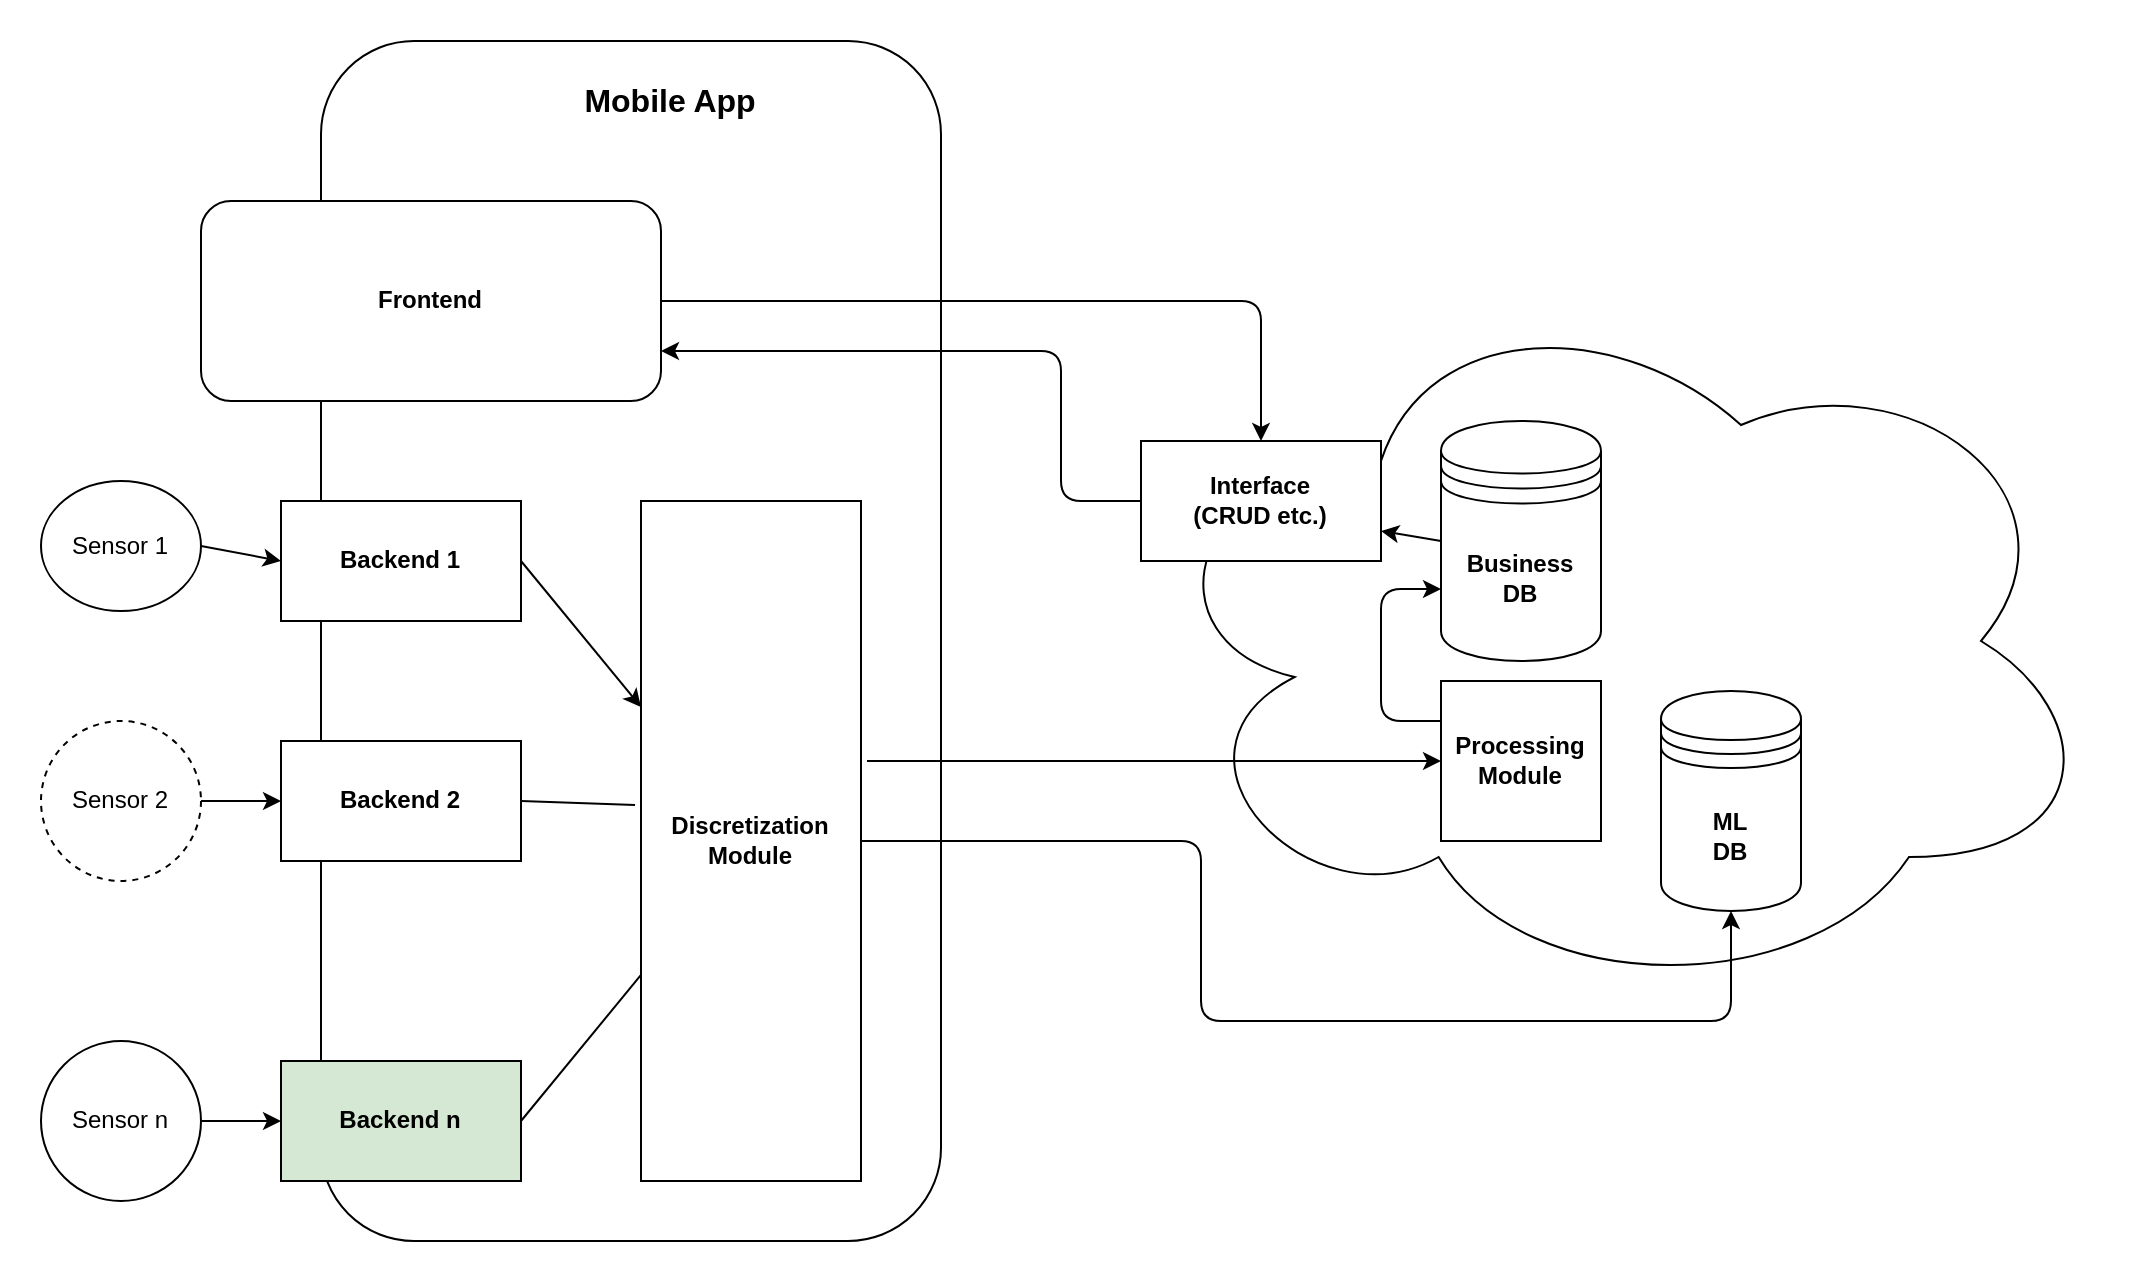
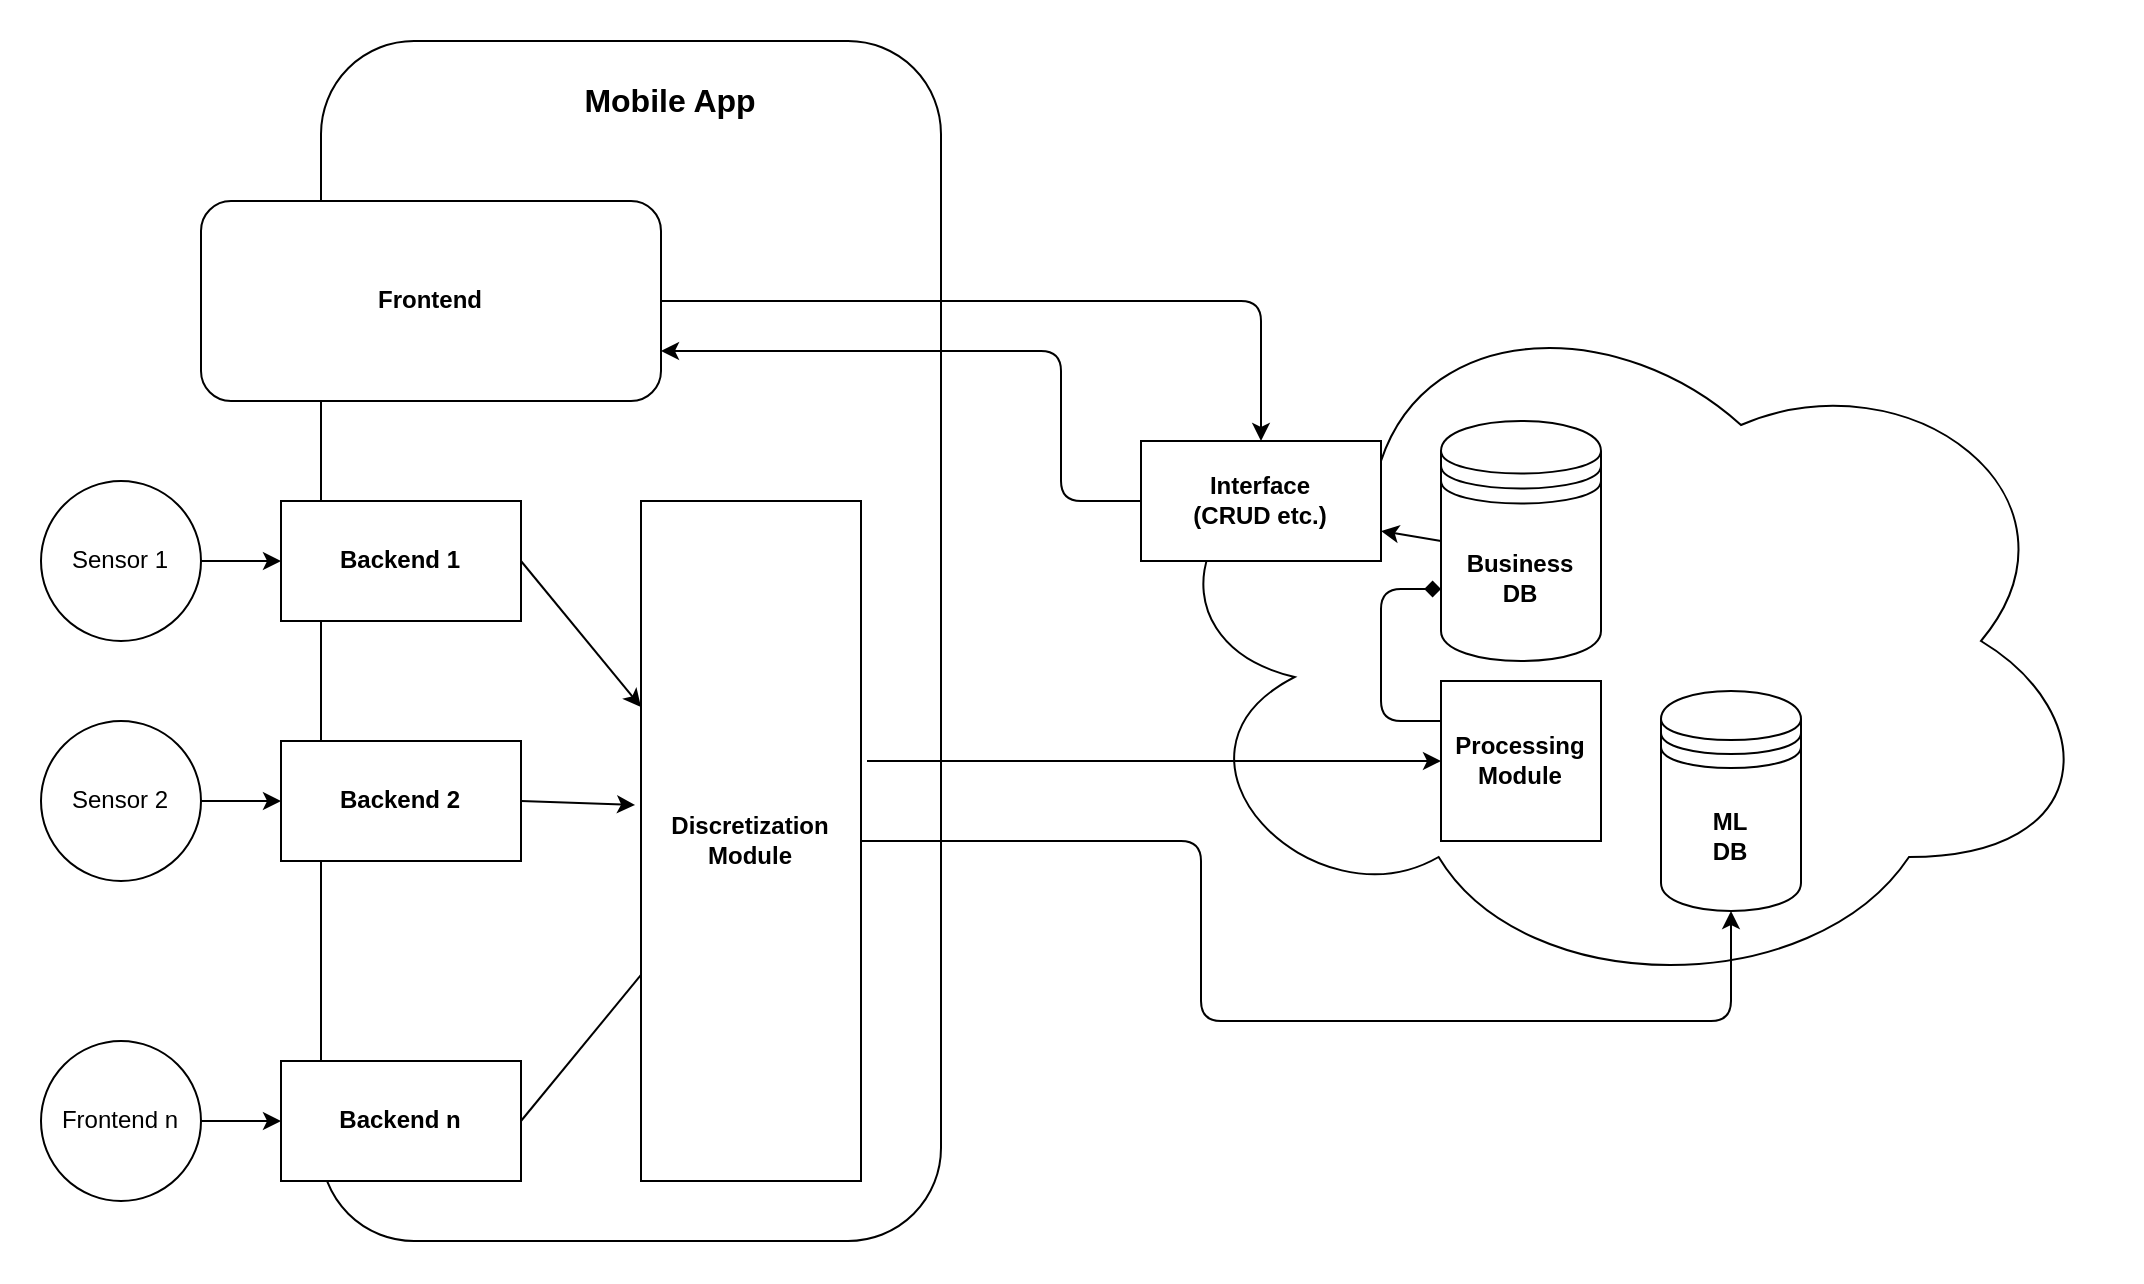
node "Sensor 1": size 160x130 -> 160x160
edge "Processing Module" -> "Business DB": arrowhead classic -> diamond
node "Sensor 2": style dashed -> solid
edge "Backend 2" -- "Discretization Module": arrowhead none -> classic
node "Sensor n": label "Sensor n" -> "Frontend n"
node "Backend n": fillcolor #d5e8d4 -> #ffffff
